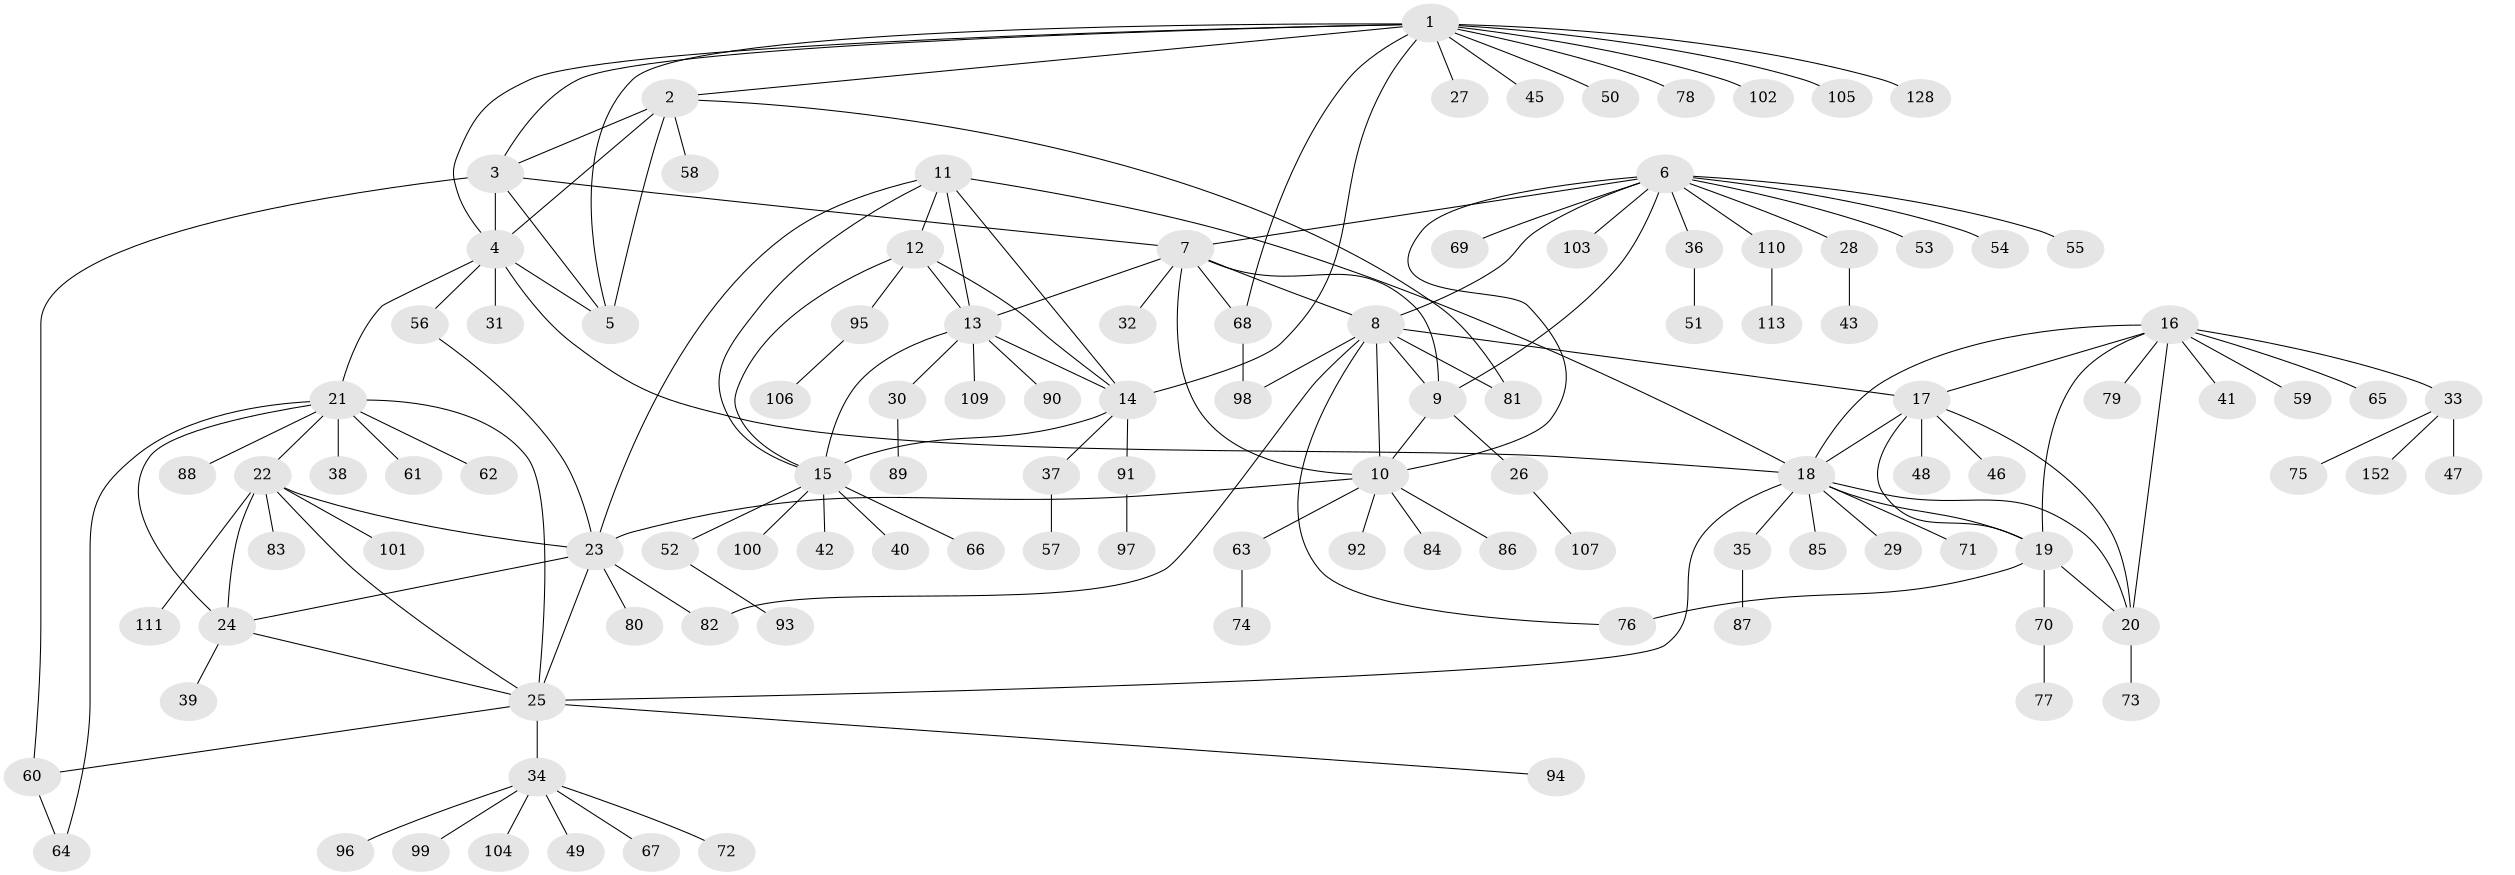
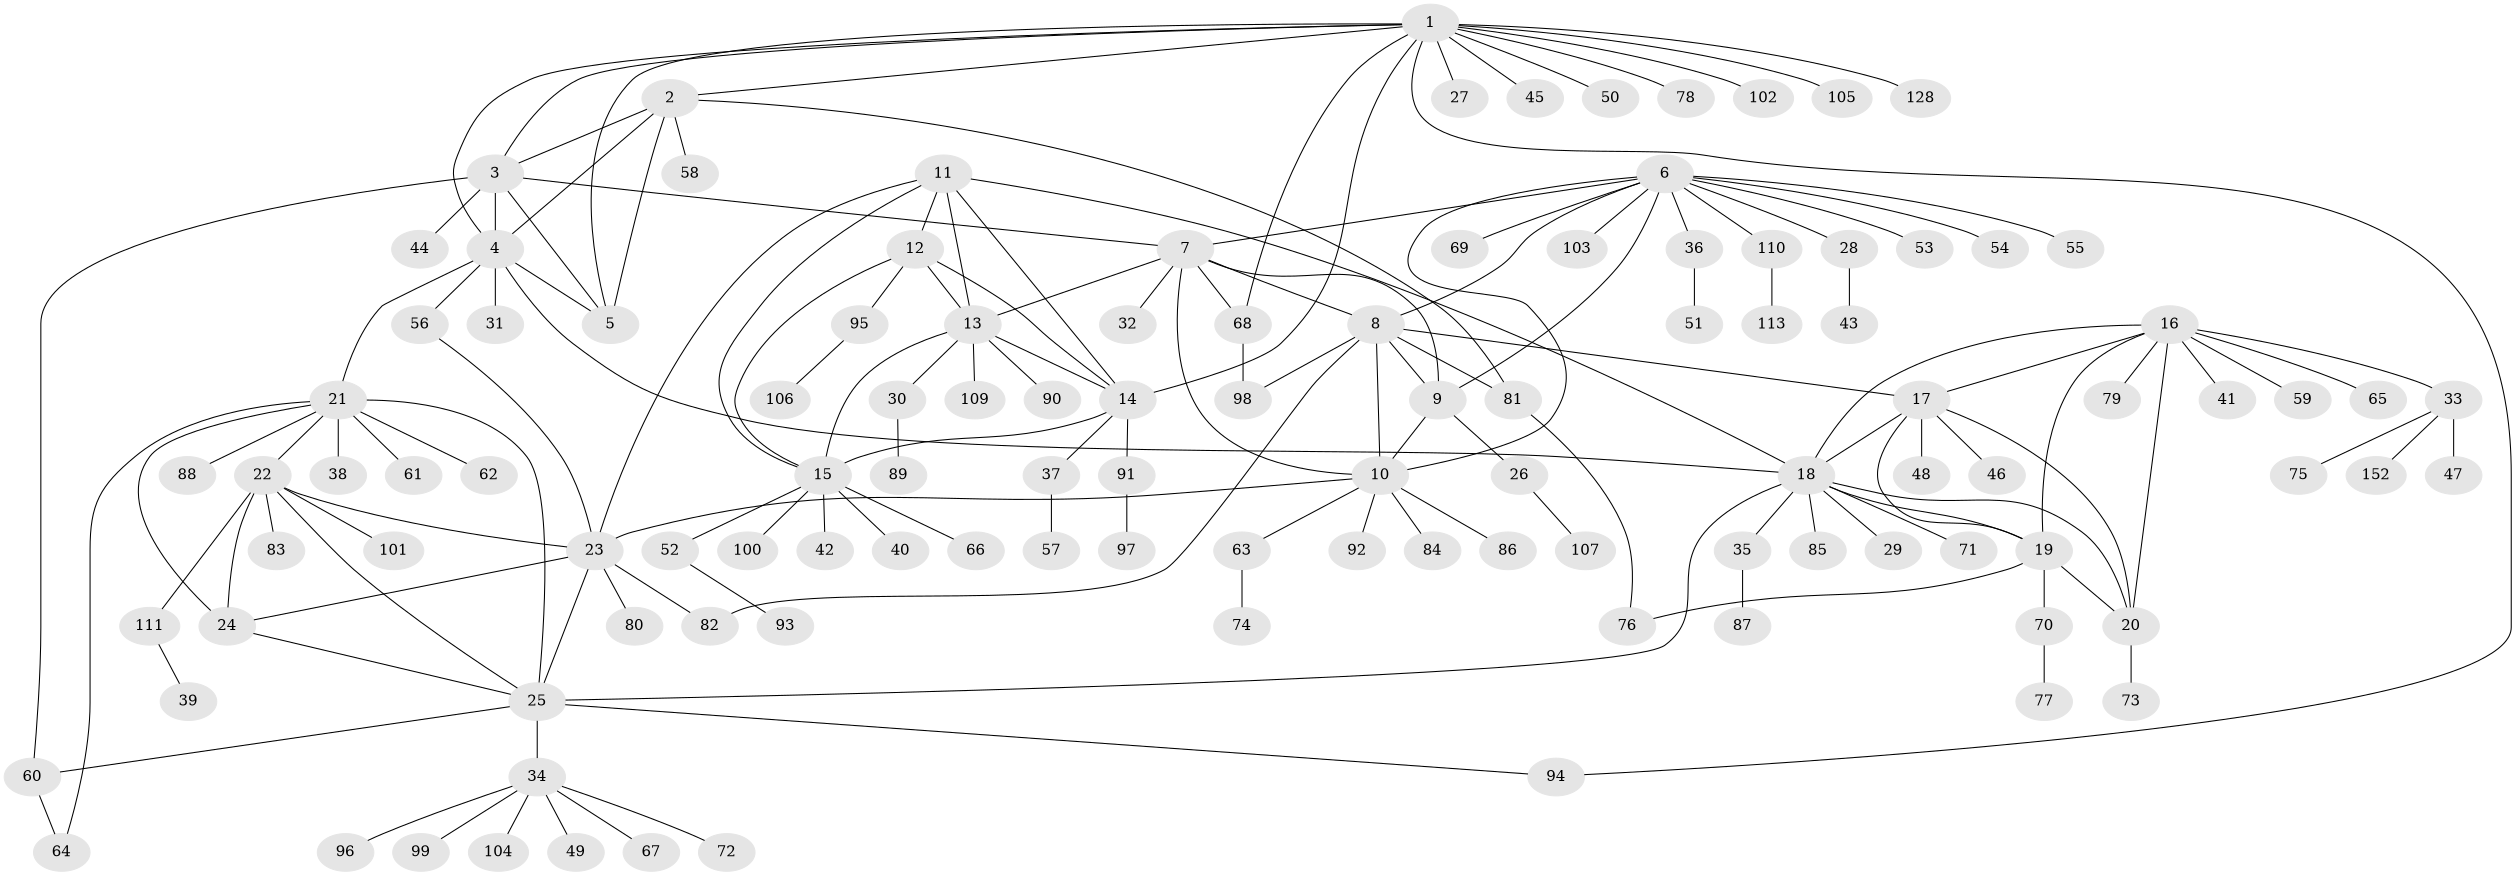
node "44": added
edge "1" -- "94": added
edge "8" -- "76": now "81" -- "76"
edge "24" -- "39": now "111" -- "39"
